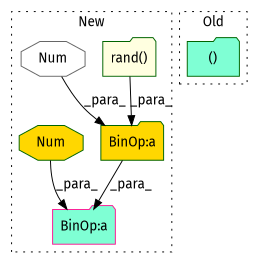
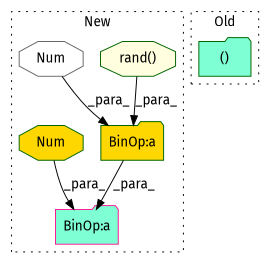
node "rand()": shape folder -> octagon
